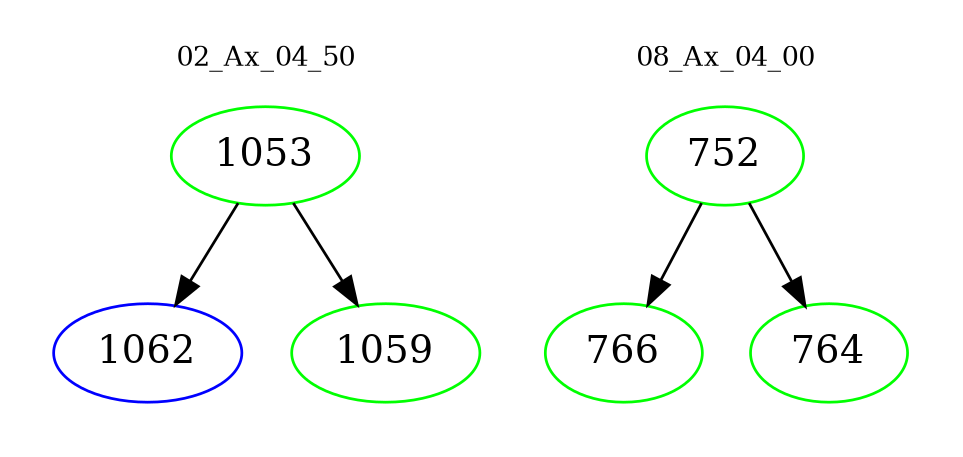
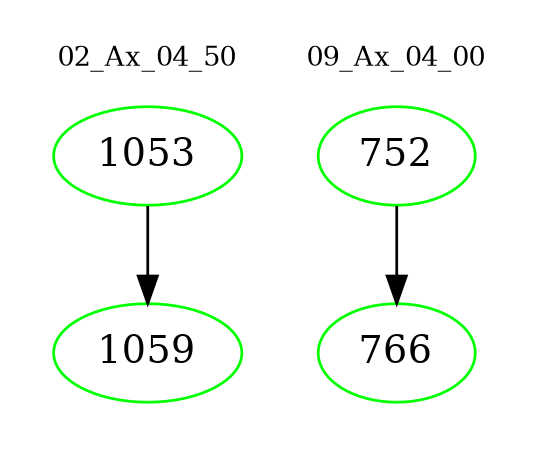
cluster "08_Ax_04_00": label "08_Ax_04_00" -> "09_Ax_04_00"
node "1062": removed
node "764": removed
